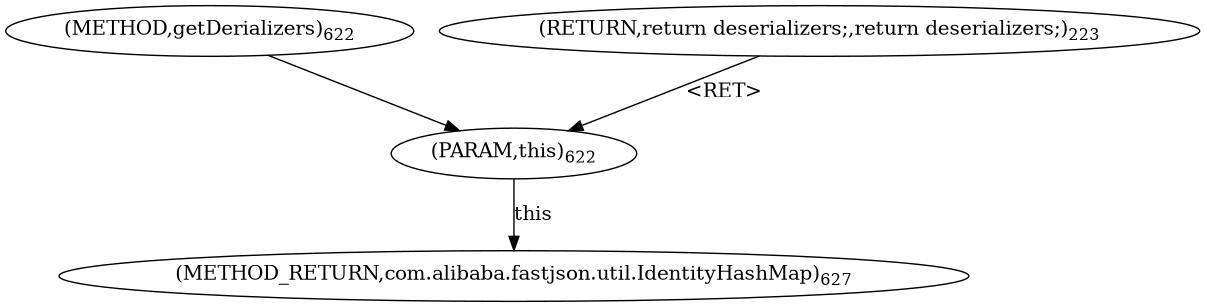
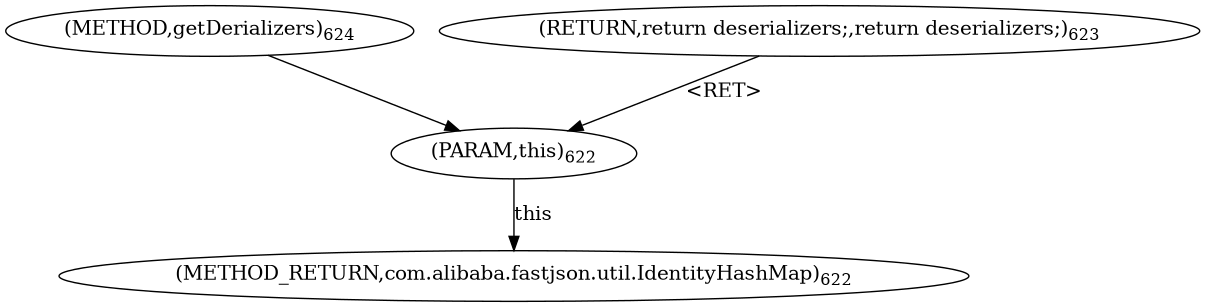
node "(METHOD,getDerializers)": text "622" -> "624"
node "(RETURN,return deserializers;,return deserializers;)": text "223" -> "623"
node "(METHOD_RETURN,com.alibaba.fastjson.util.IdentityHashMap)": text "627" -> "622"
